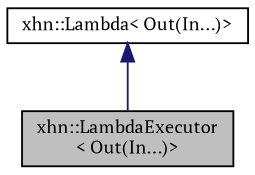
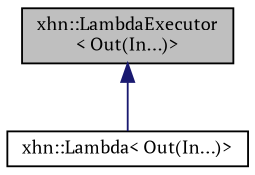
edge "xhn::LambdaExecutor < Out(In...)>" -> "xhn::Lambda< Out(In...)>": reversed
